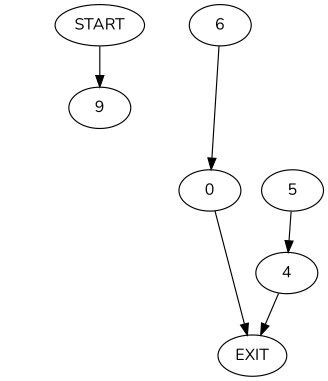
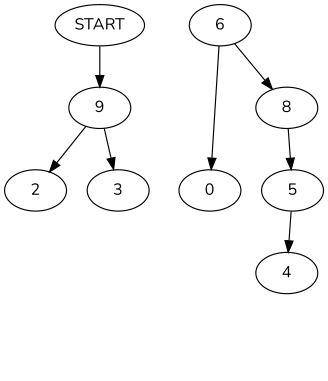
node "8": added
node "2": added
node "3": added
node "EXIT": removed
